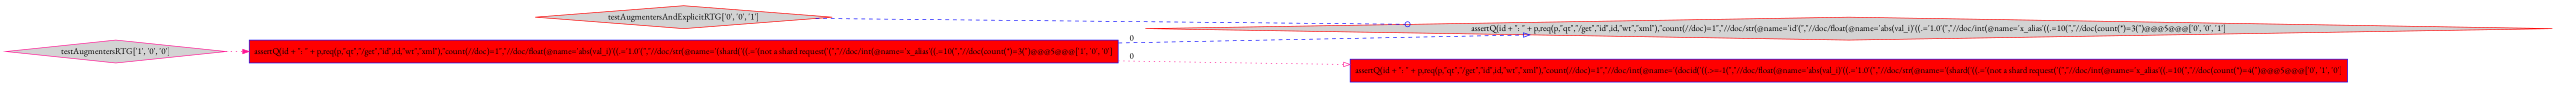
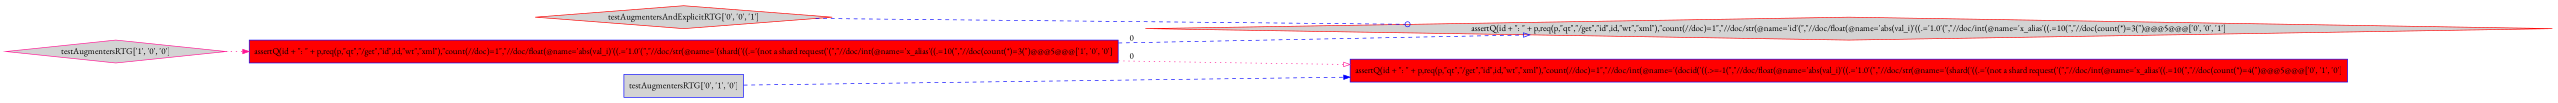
node "testAugmentersRTG['0', '1', '0']": added
